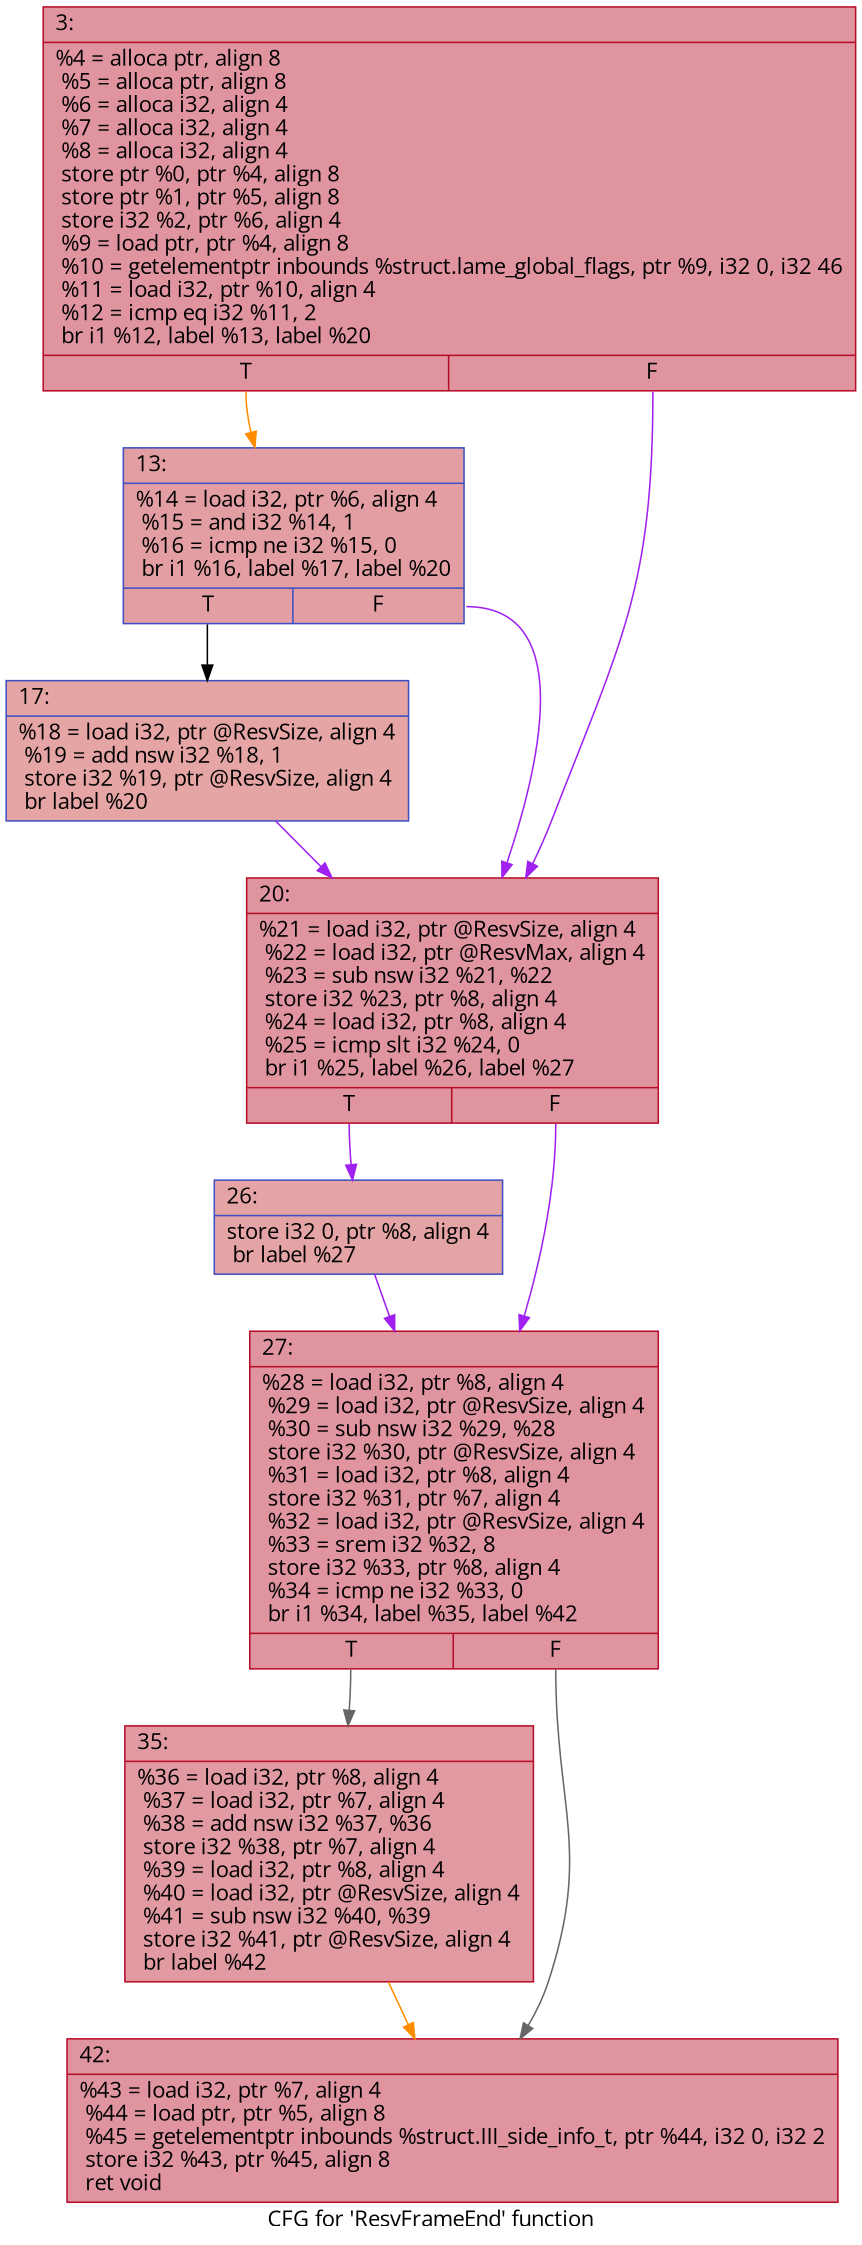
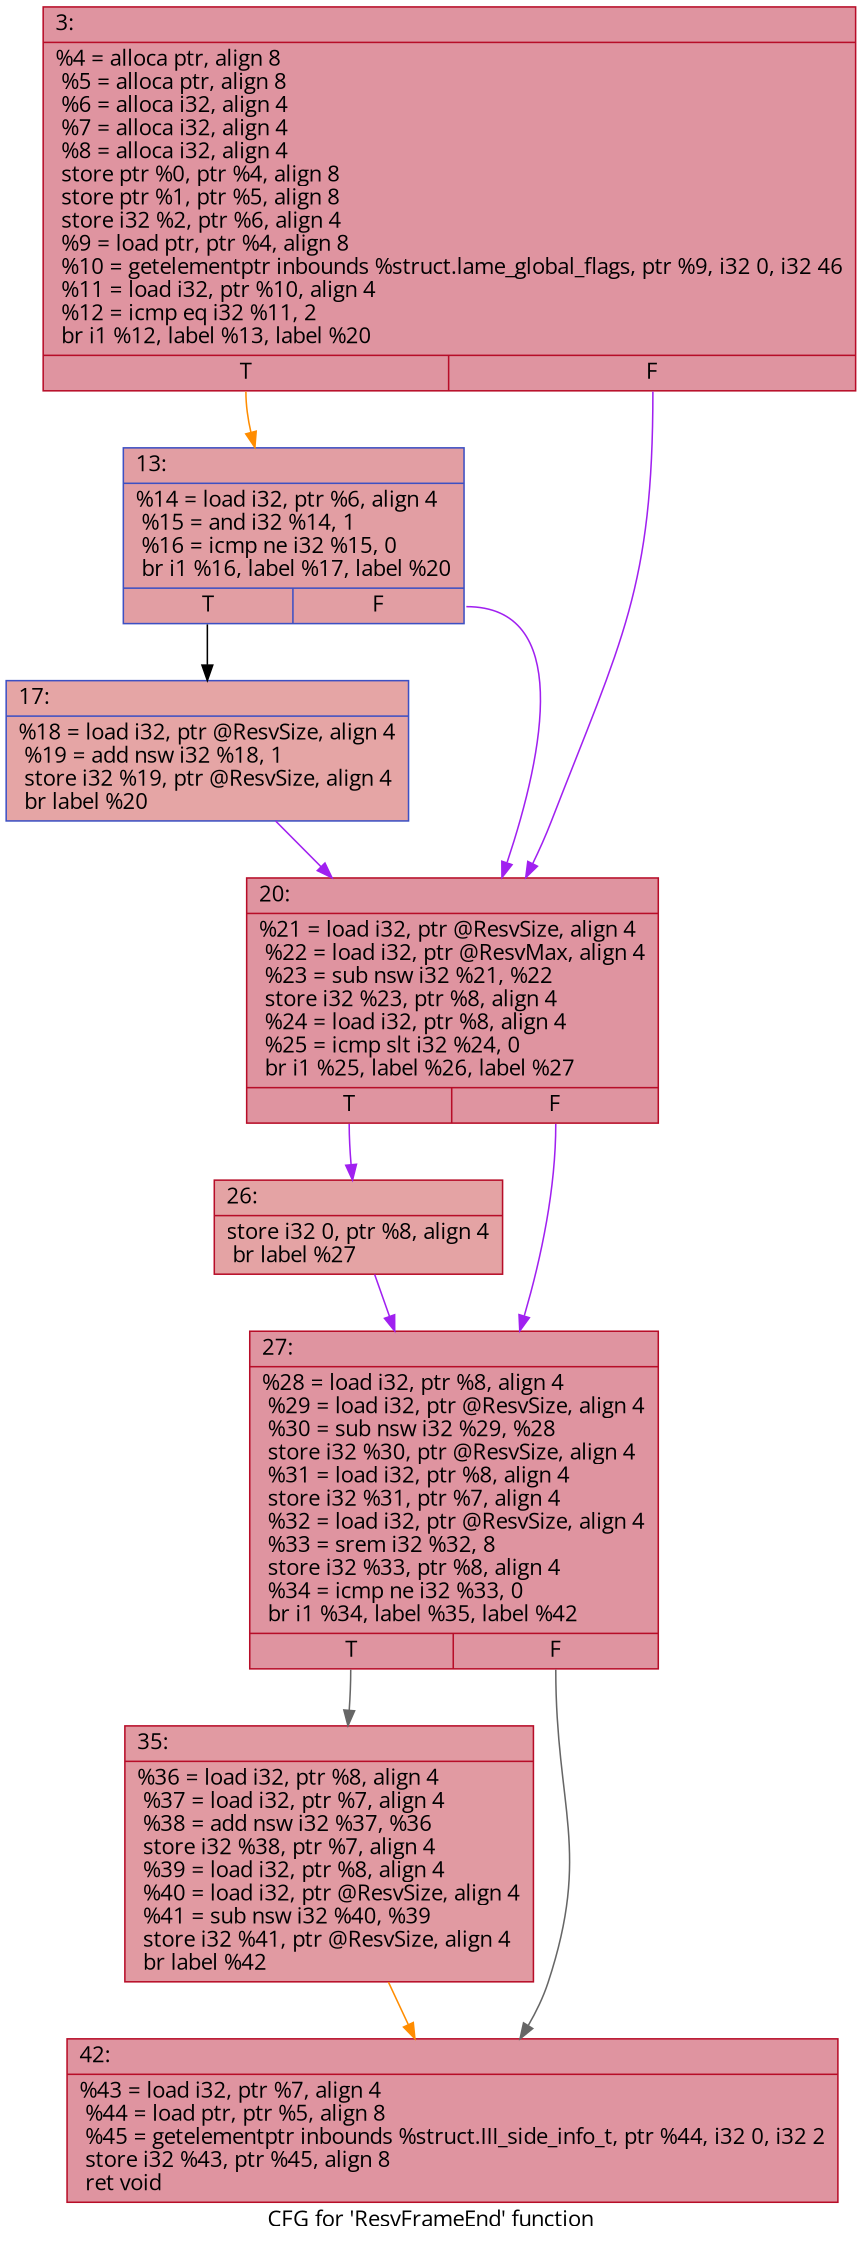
node "26:": color #3d50c3ff -> #b70d28ff
